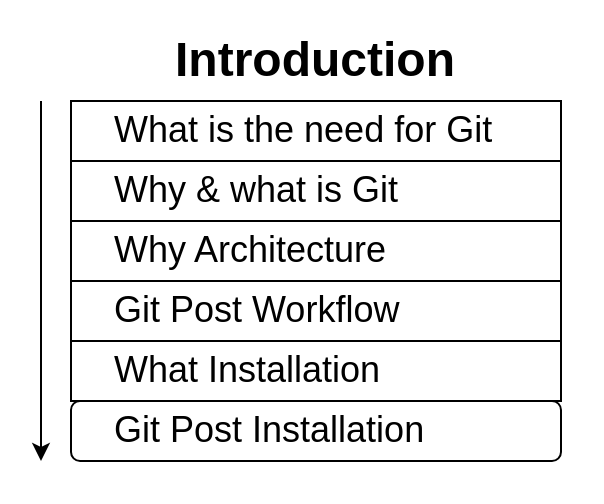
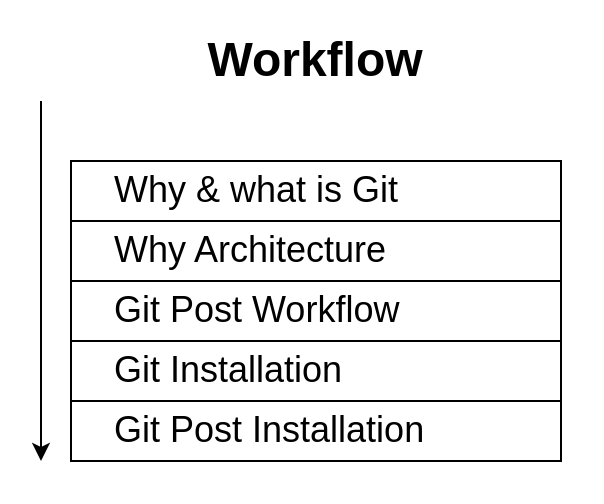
node "Introduction": label "Introduction" -> "Workflow"
node "What is the need for Git": removed
node "What Installation": label "What Installation" -> "Git Installation"
node "Git Post Installation": shape rounded rectangle -> rectangle
